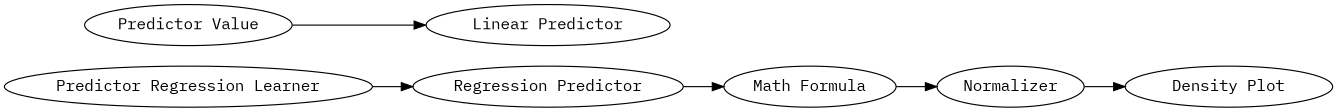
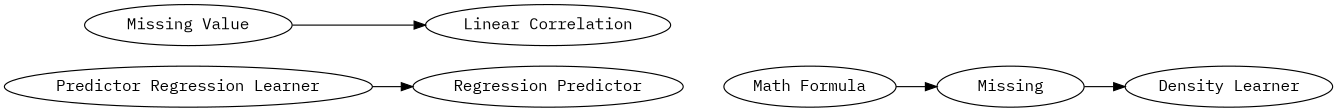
node "Predictor Value": label "Predictor Value" -> "Missing Value"
node "Linear Predictor": label "Linear Predictor" -> "Linear Correlation"
edge "Regression Predictor" -> "Math Formula": removed
node "Normalizer": label "Normalizer" -> "Missing"
node "Density Plot": label "Density Plot" -> "Density Learner"
